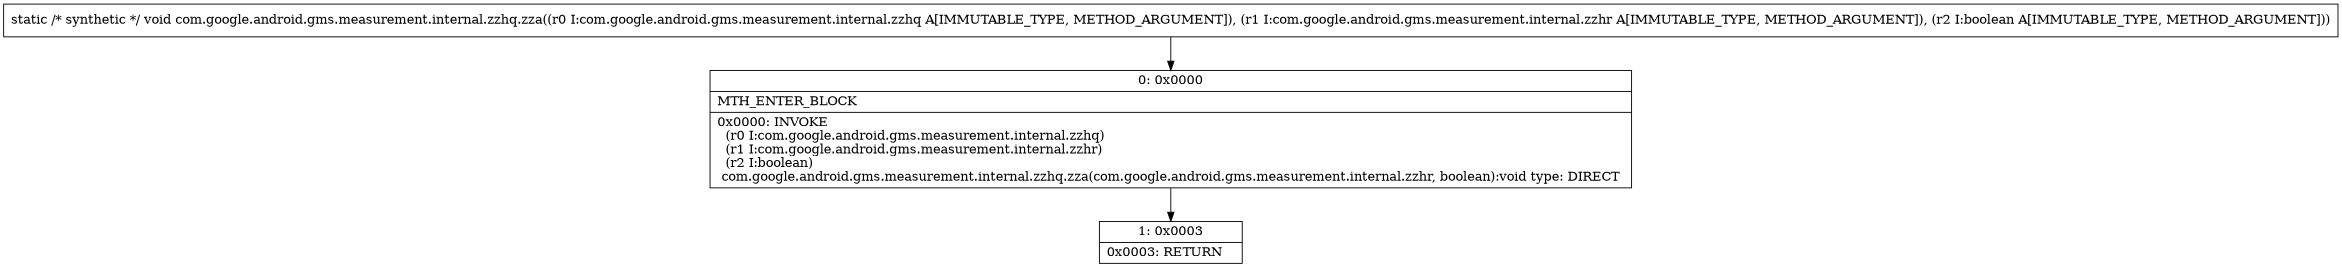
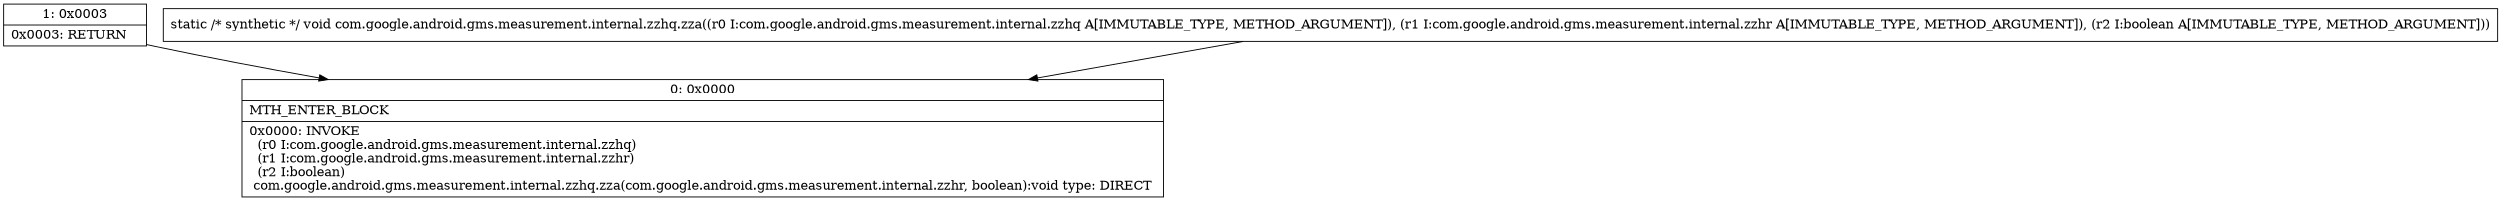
edge "0: 0x0000" -> "1: 0x0003": reversed
